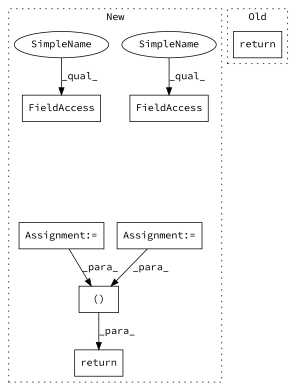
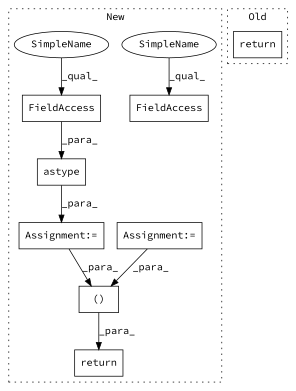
node "astype": added
